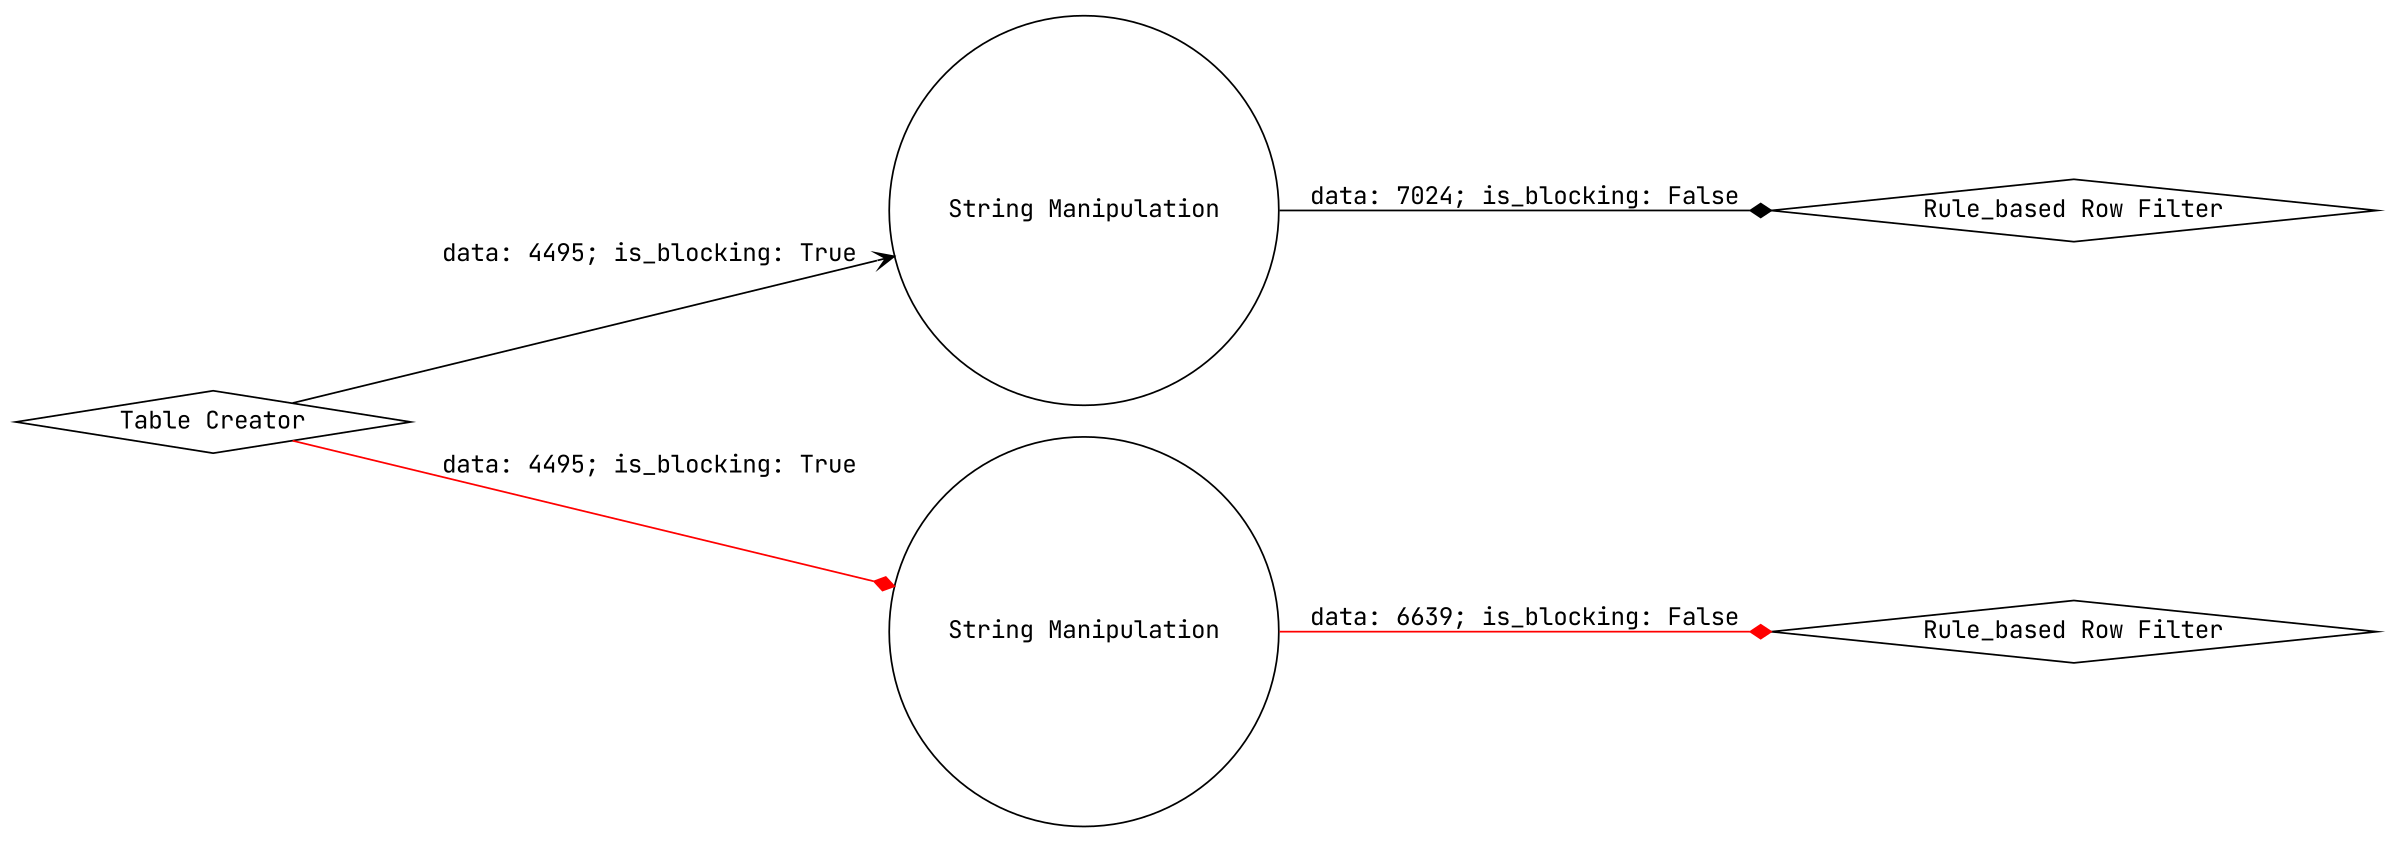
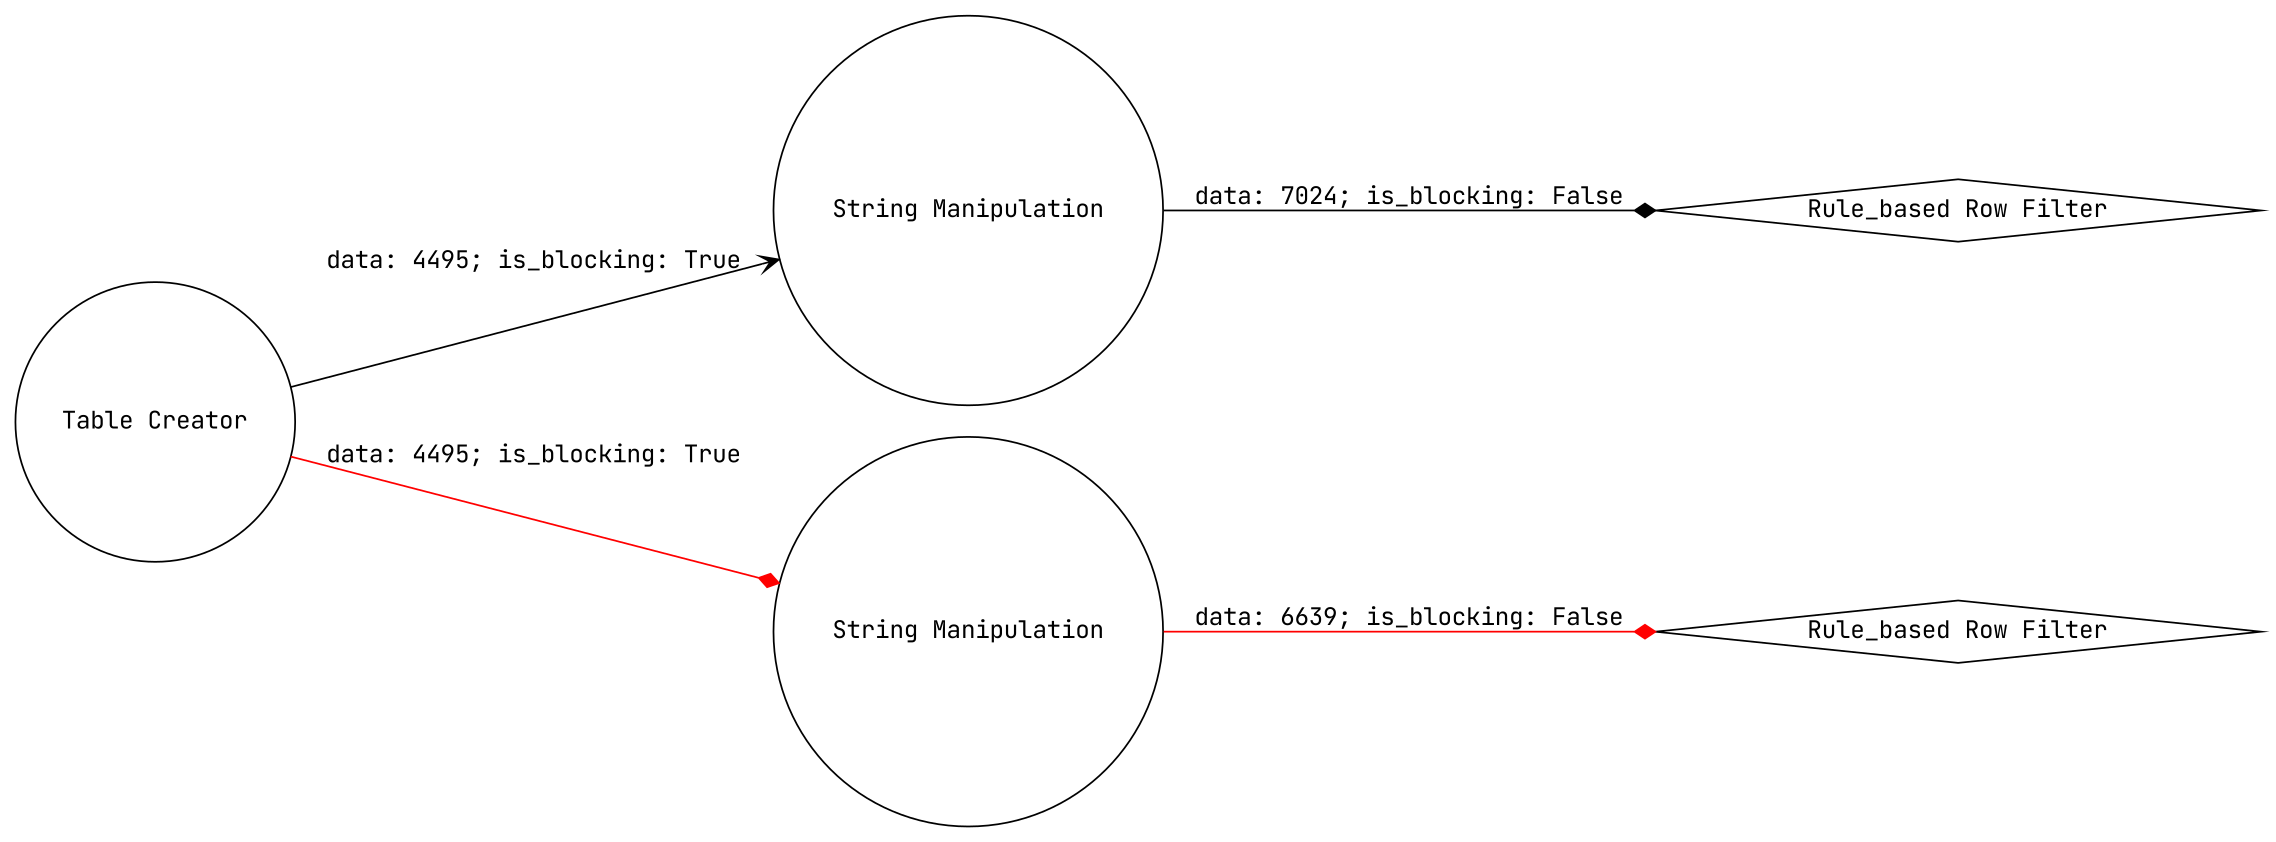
node "Table Creator": shape diamond -> circle
